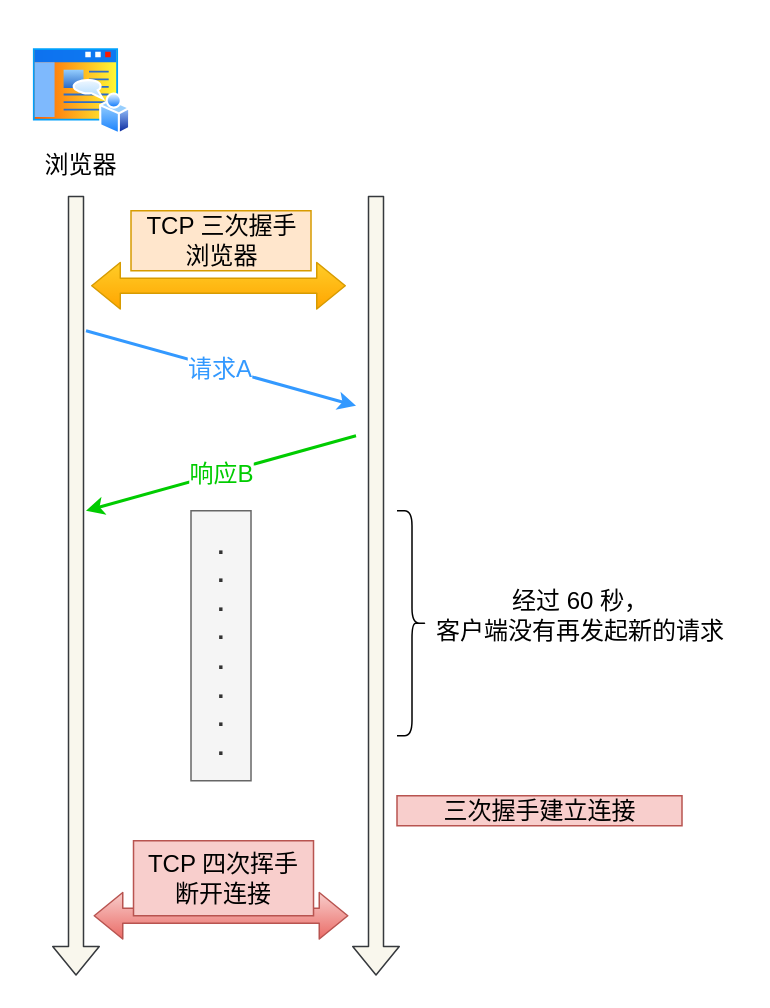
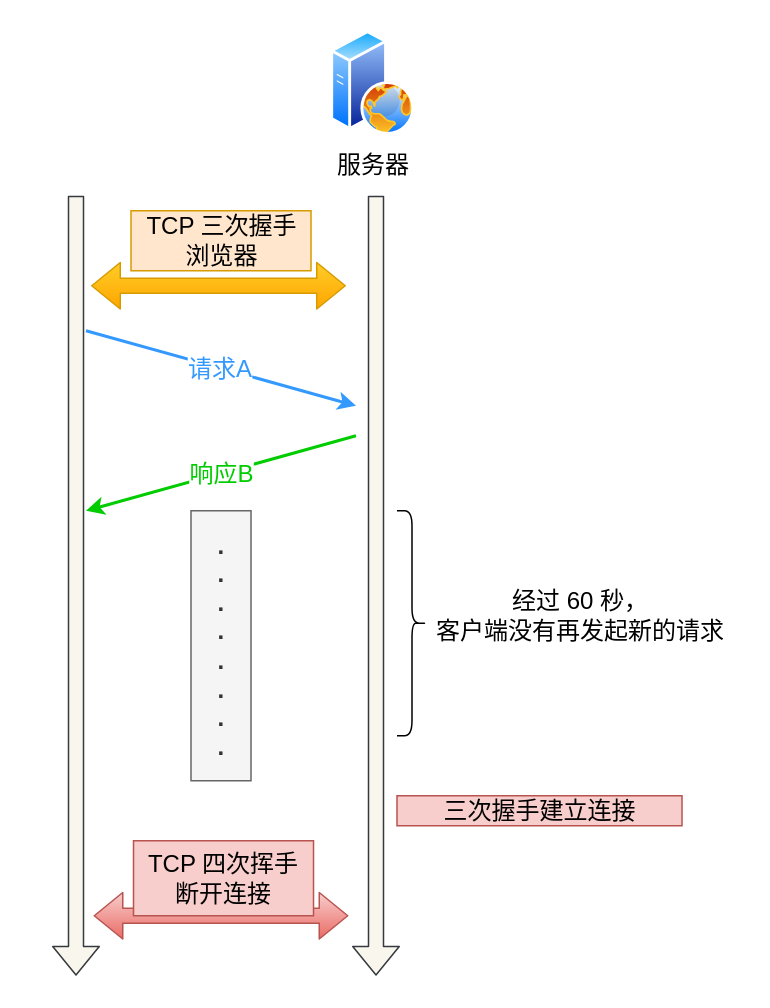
node "服务器": added
node "浏览器": removed
